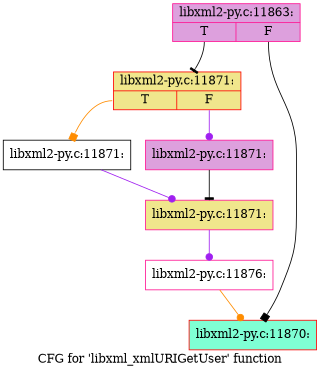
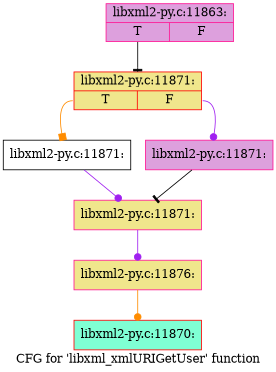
edge "libxml2-py.c:11863:" -> "libxml2-py.c:11870:": removed
node "libxml2-py.c:11876:": fillcolor white -> khaki
